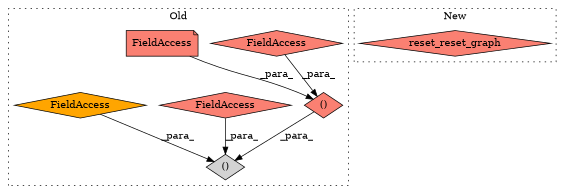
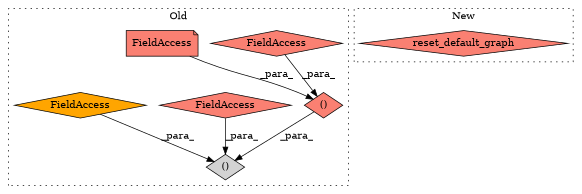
node "reset_reset_graph": label "reset_reset_graph" -> "reset_default_graph"
